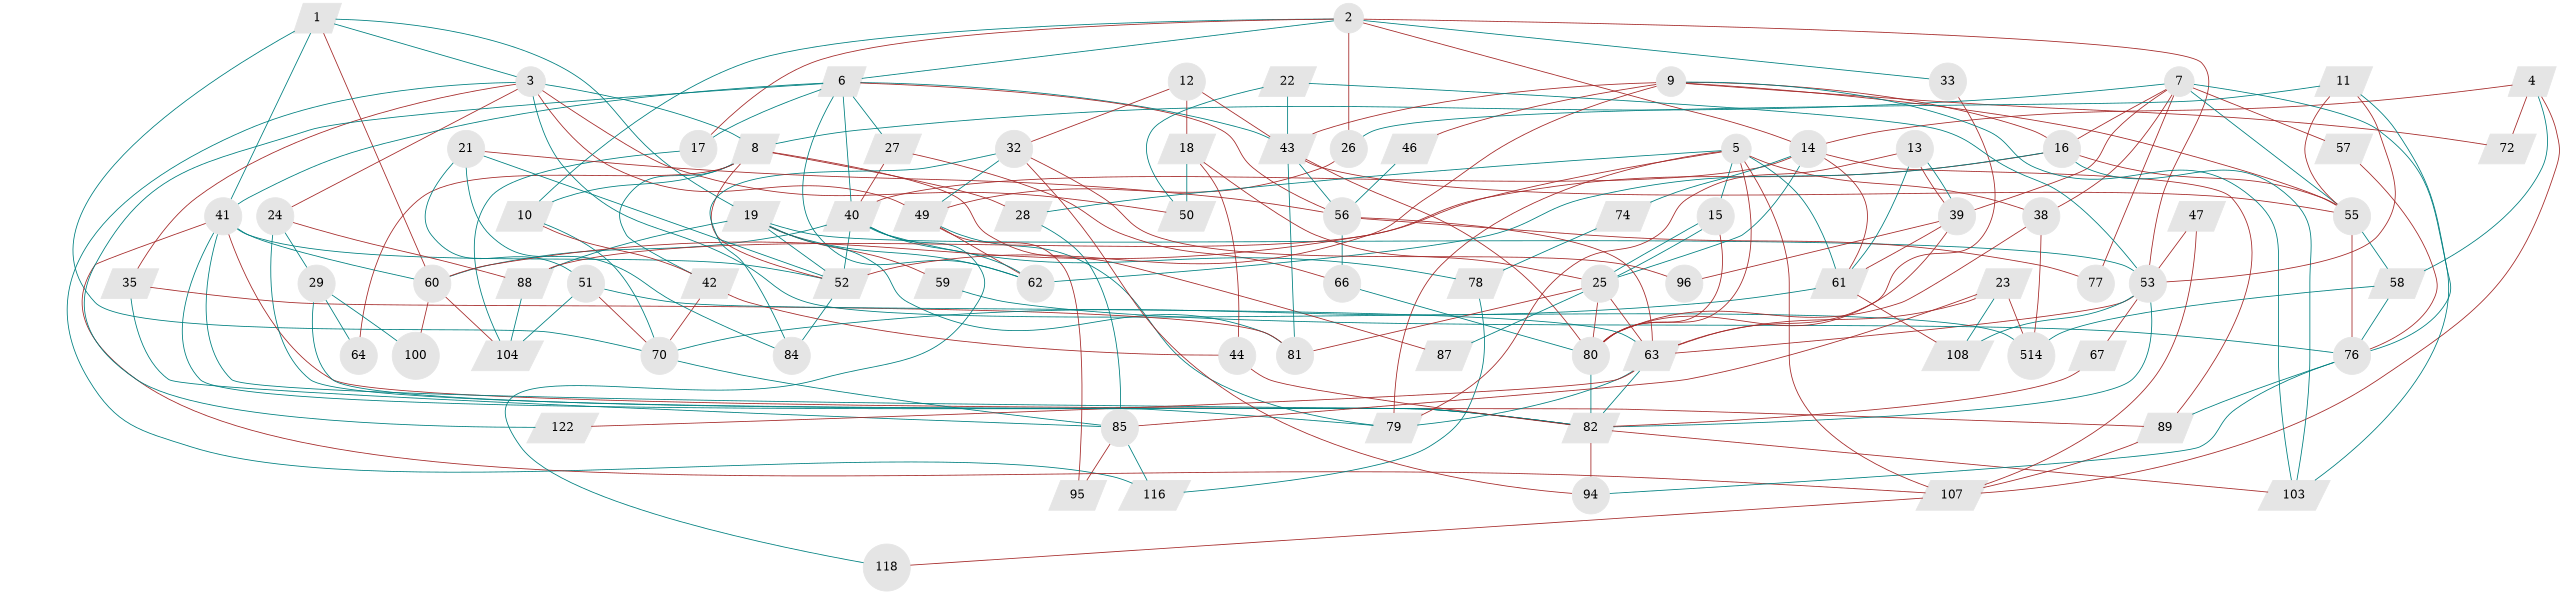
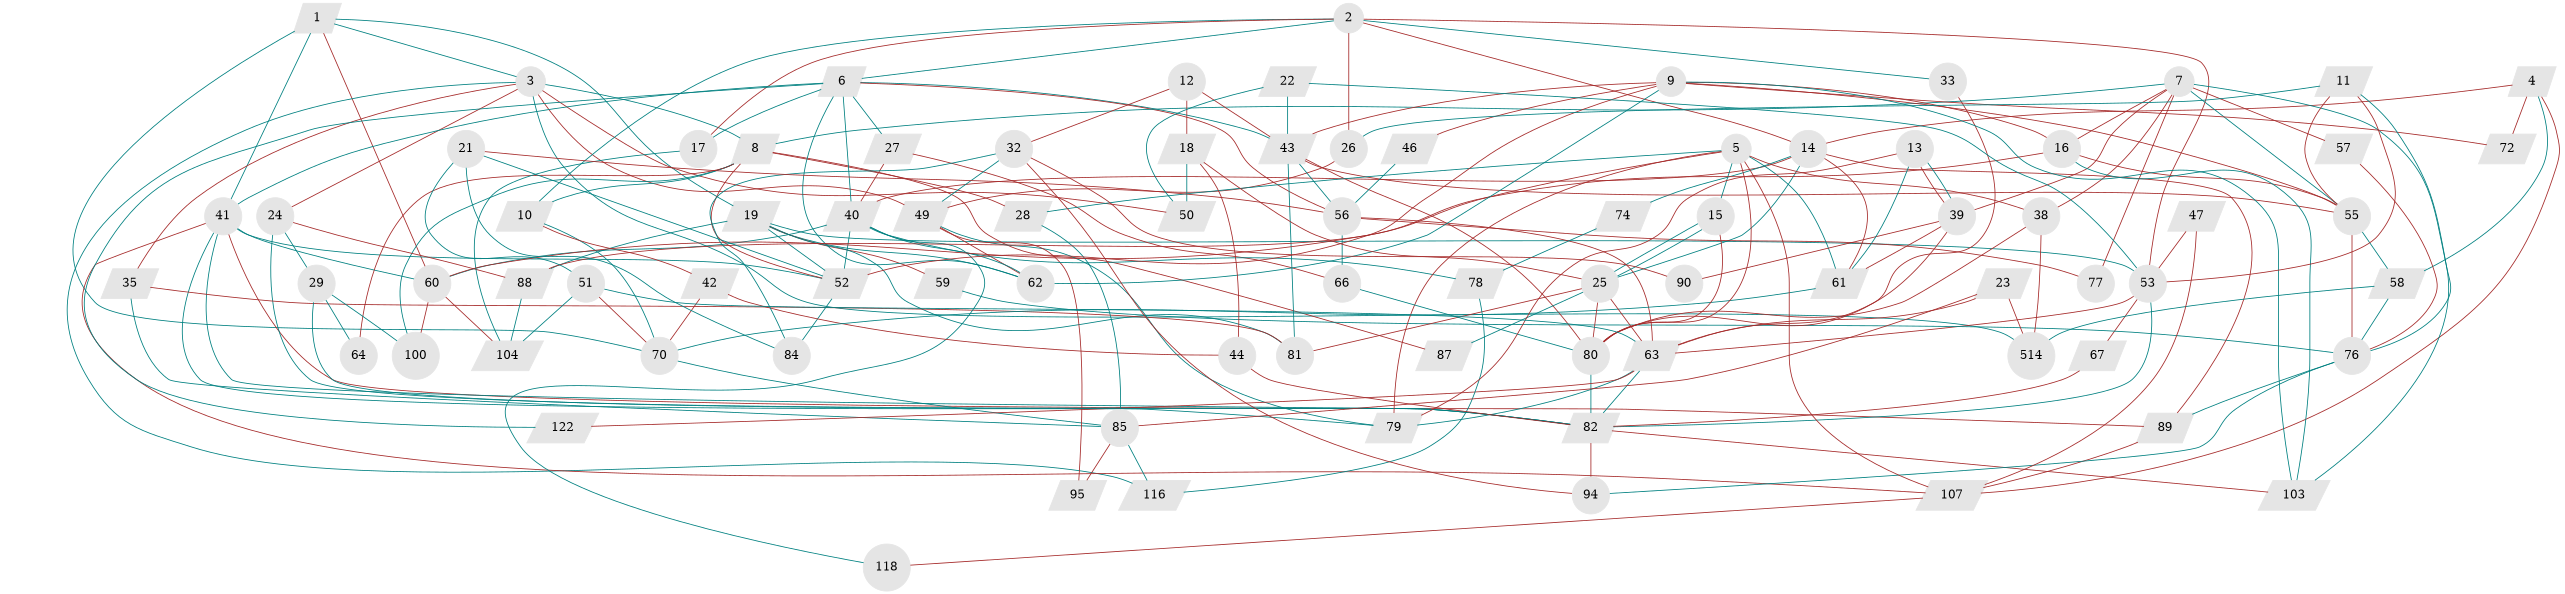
edge "8" -- "42": now "8" -- "100"
edge "16" -- "62": now "9" -- "62"
node "96": label "96" -> "90"
node "108": removed
